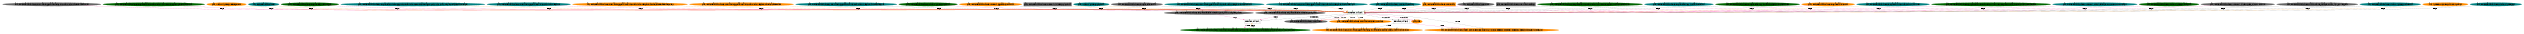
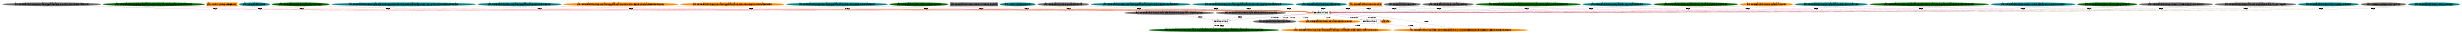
node "path: /Windows/System32/IPHLPAPI.DLL": shape ellipse -> box
node "path: /Device/HarddiskVolume2/WINDOWS/AppPatch/sysmain.sdb": removed
node "path: /Device/HarddiskVolume2/Users/admin/Desktop": shape box -> ellipse
node "path: /SystemRoot/system32/drivers/rspndr.sys": fillcolor darkorange -> gray40
